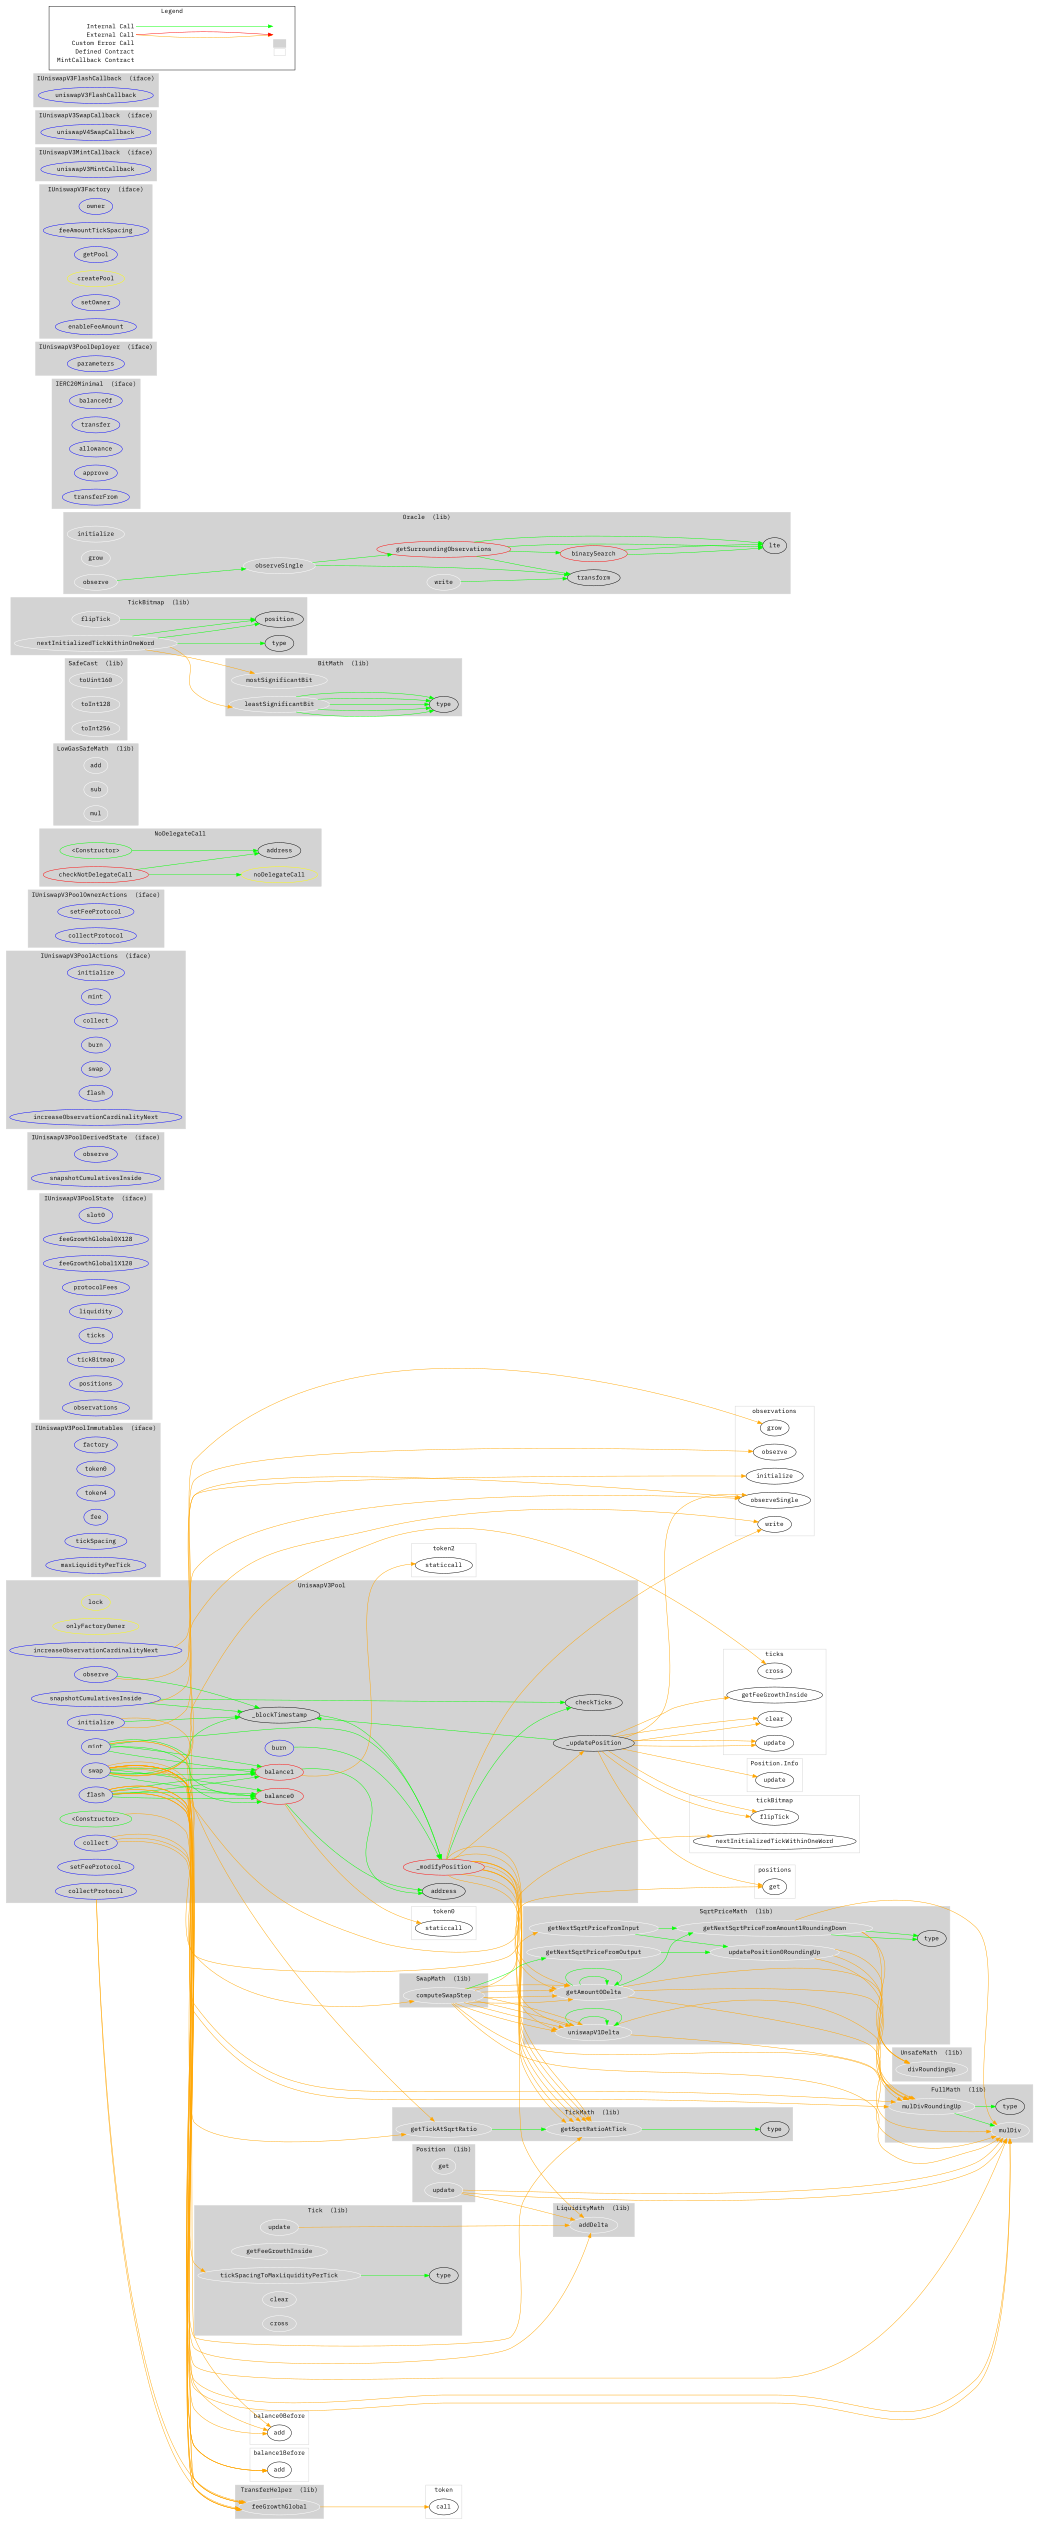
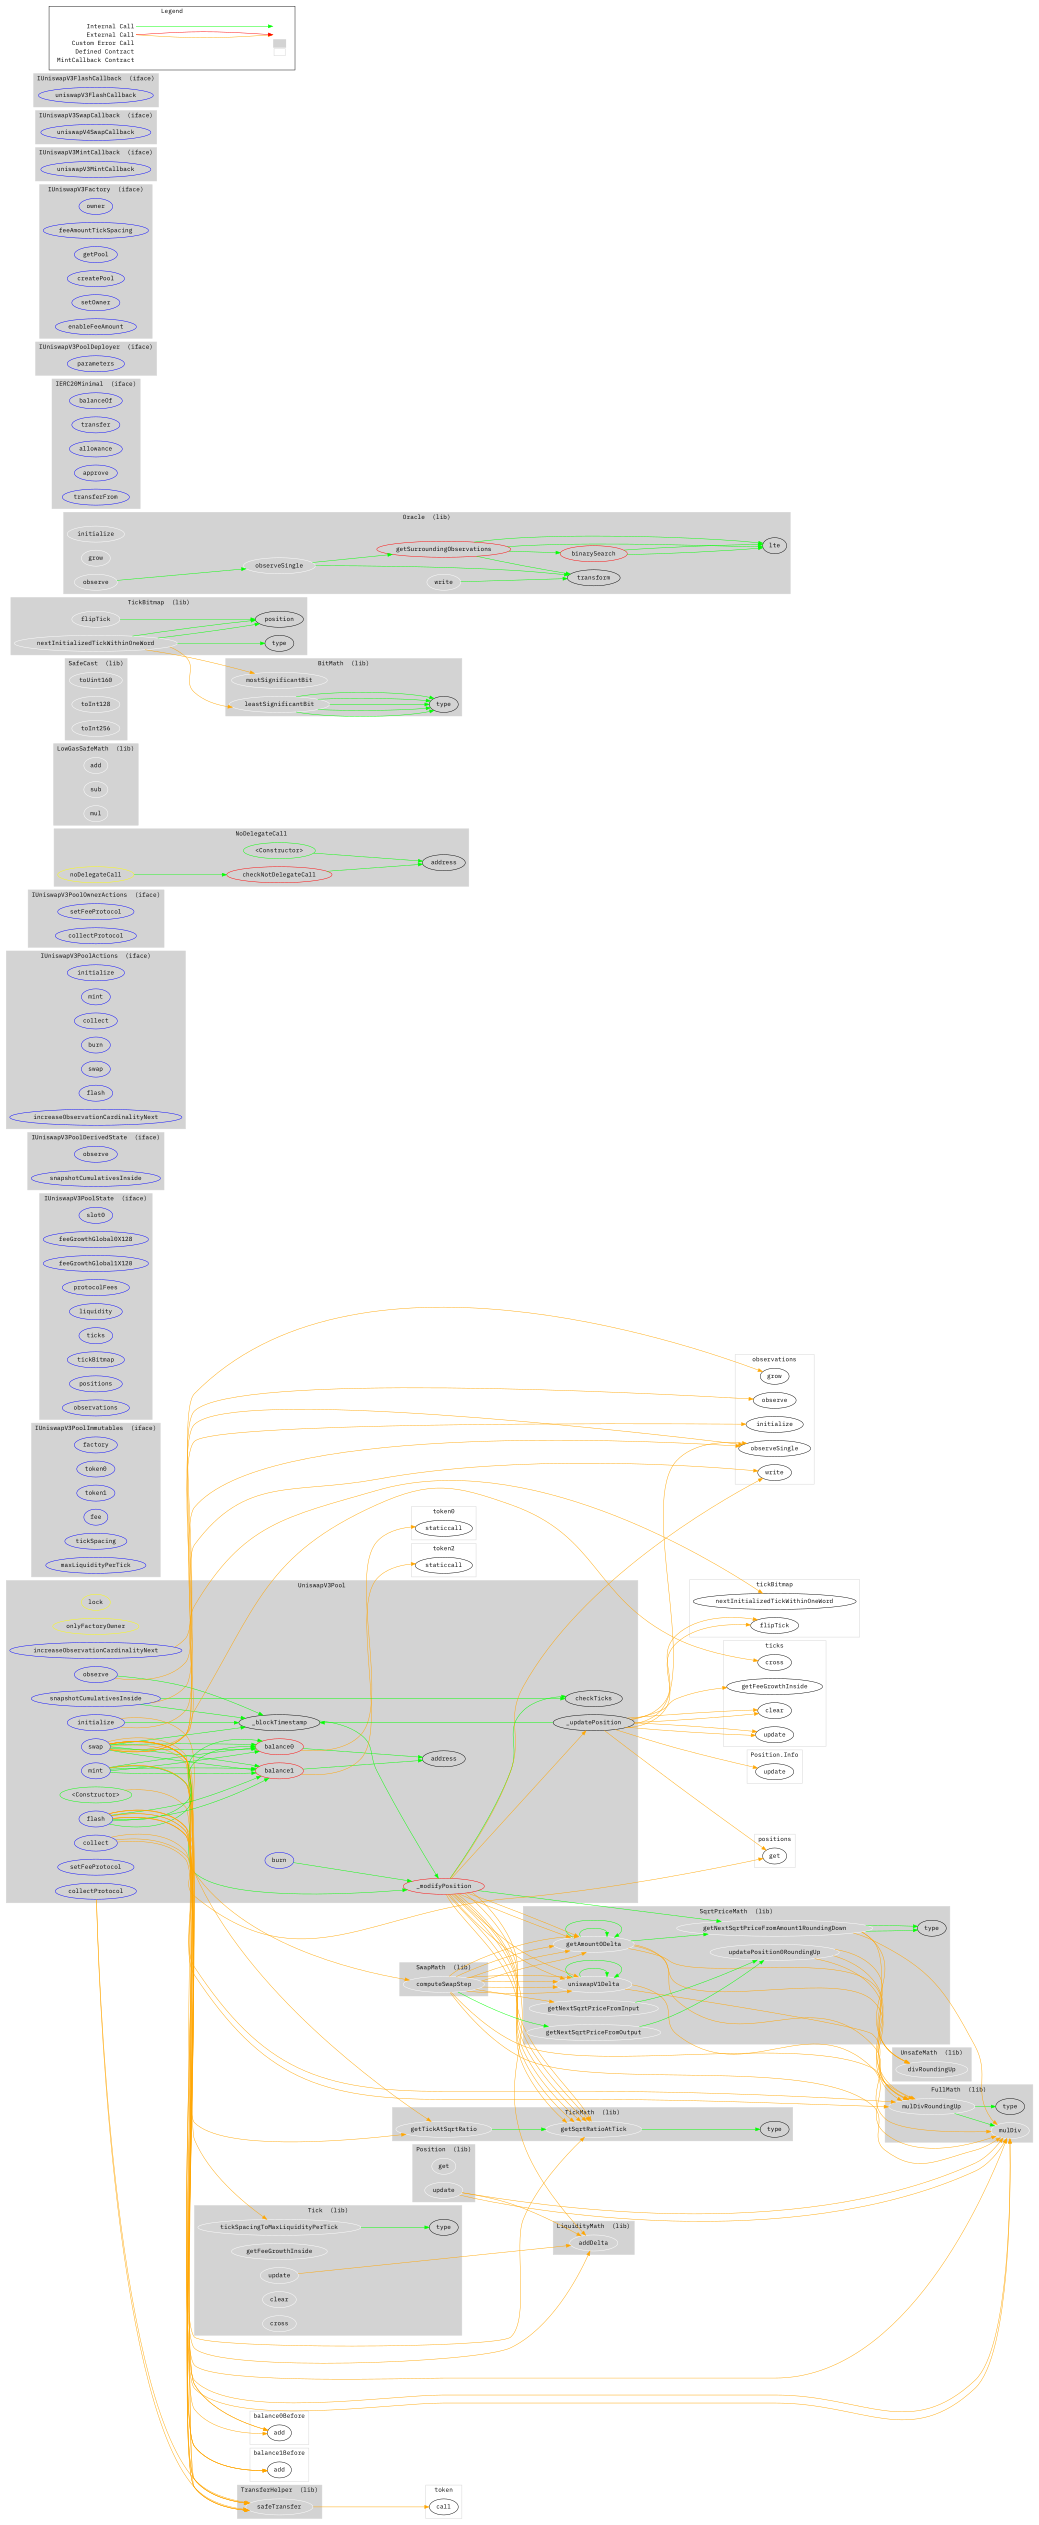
node "createPool": color yellow -> blue
edge "checkNotDelegateCall" -> "noDelegateCall": reversed
node "token4": label "token4" -> "token1"
edge "getNextSqrtPriceFromInput" -> "getNextSqrtPriceFromAmount1RoundingDown": now "_modifyPosition" -> "getNextSqrtPriceFromAmount1RoundingDown"
node "feeGrowthGlobal": label "feeGrowthGlobal" -> "safeTransfer"
